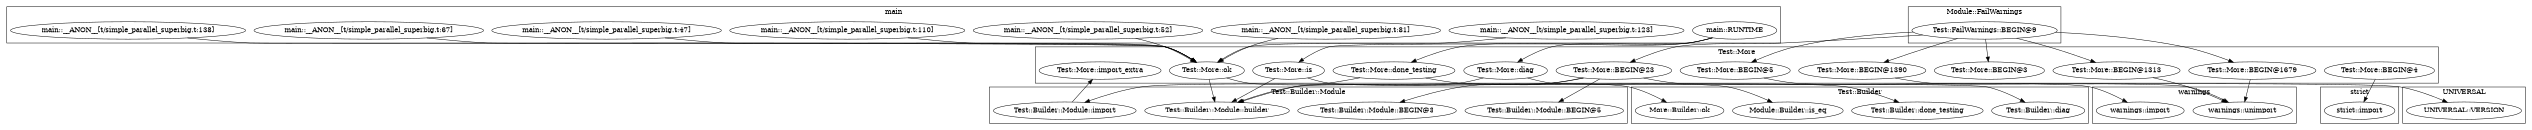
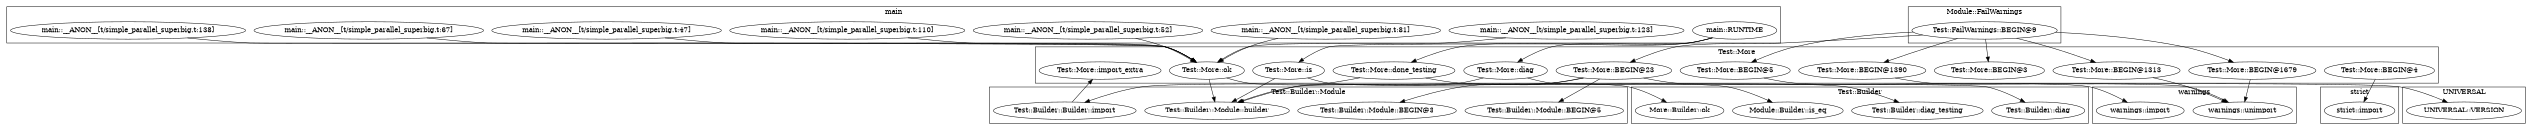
node "Test::Builder::Module::import": label "Test::Builder::Module::import" -> "Test::Builder::Builder::import"
node "Test::Builder::done_testing": label "Test::Builder::done_testing" -> "Test::Builder::diag_testing"
